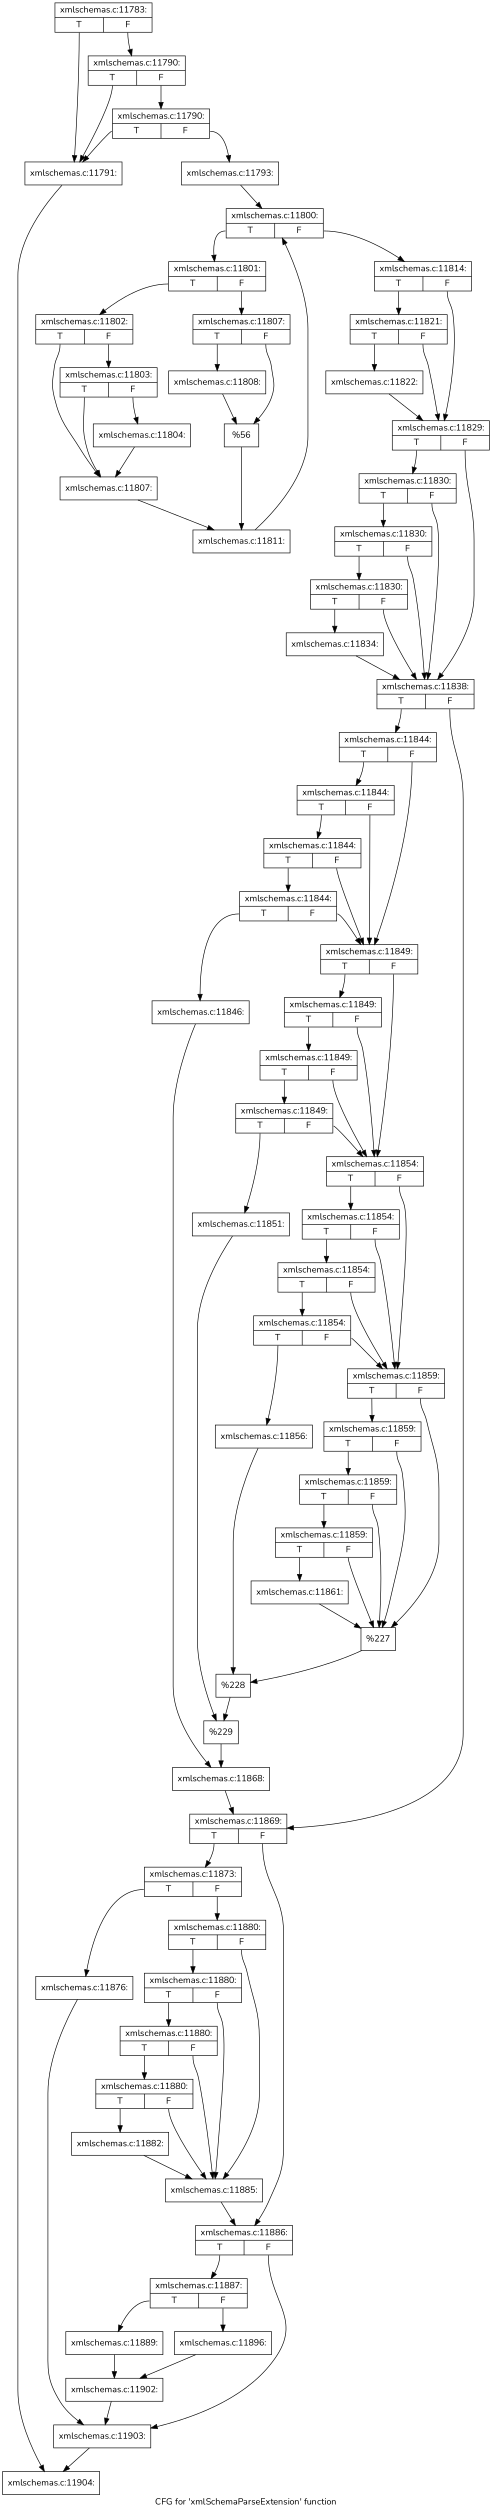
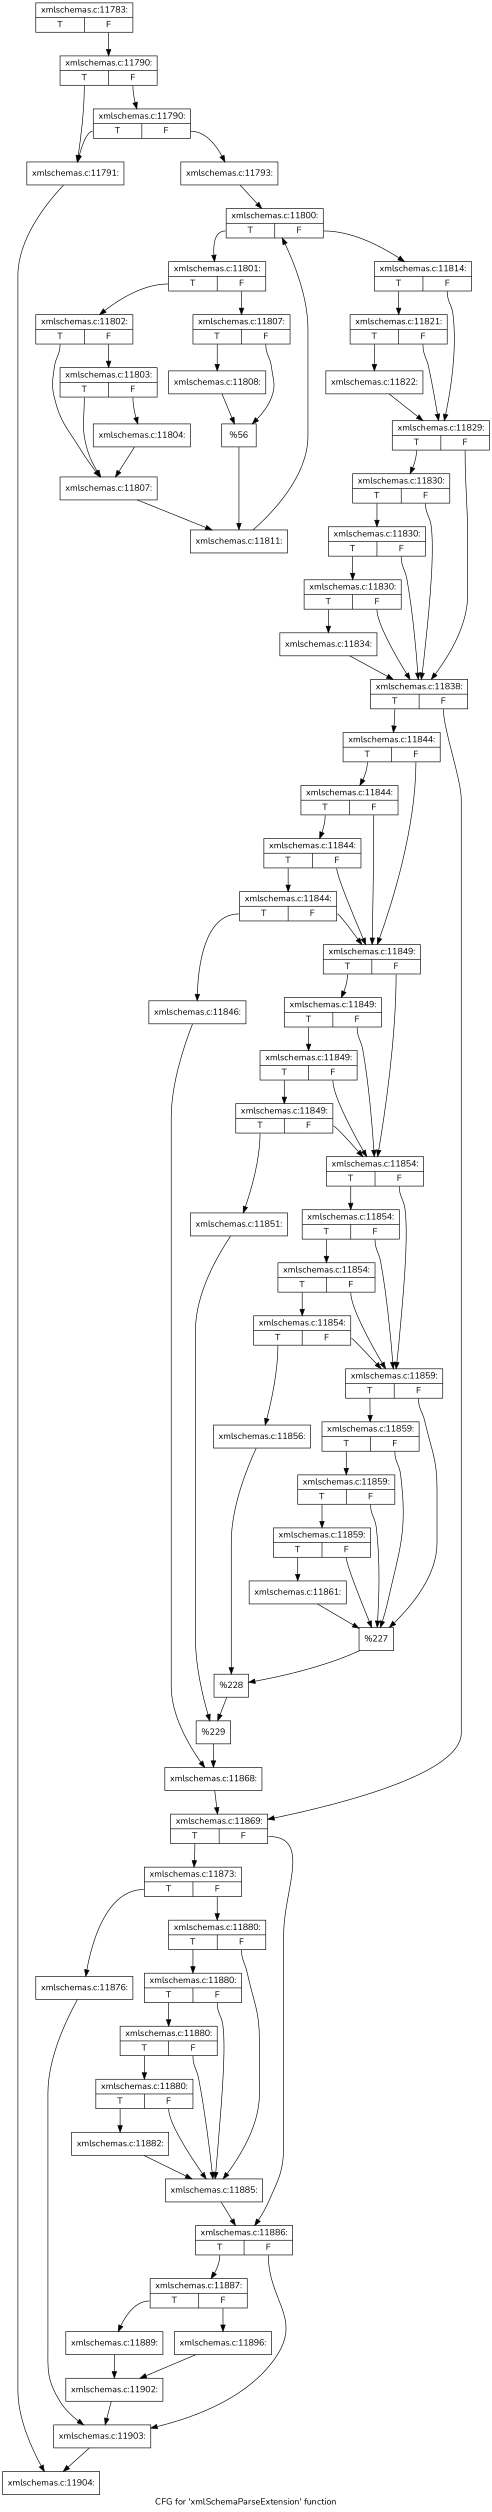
edge "xmlschemas.c:11783:" -> "xmlschemas.c:11791:": removed
